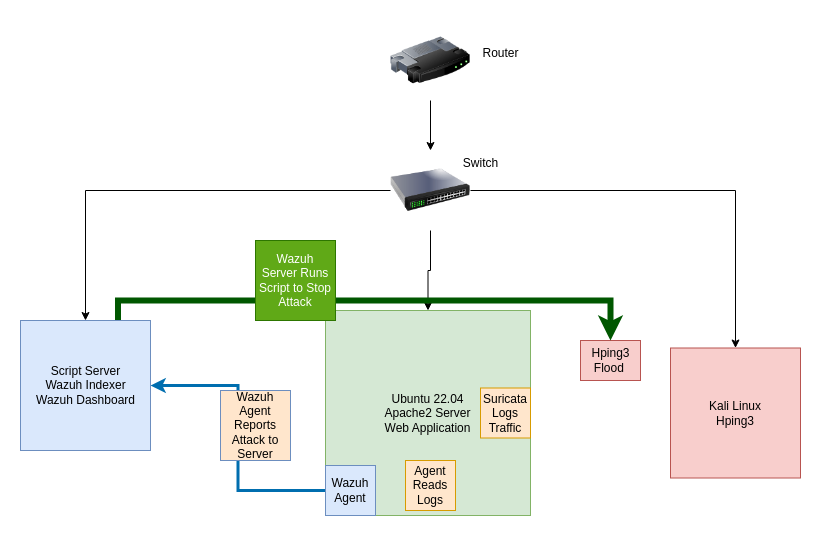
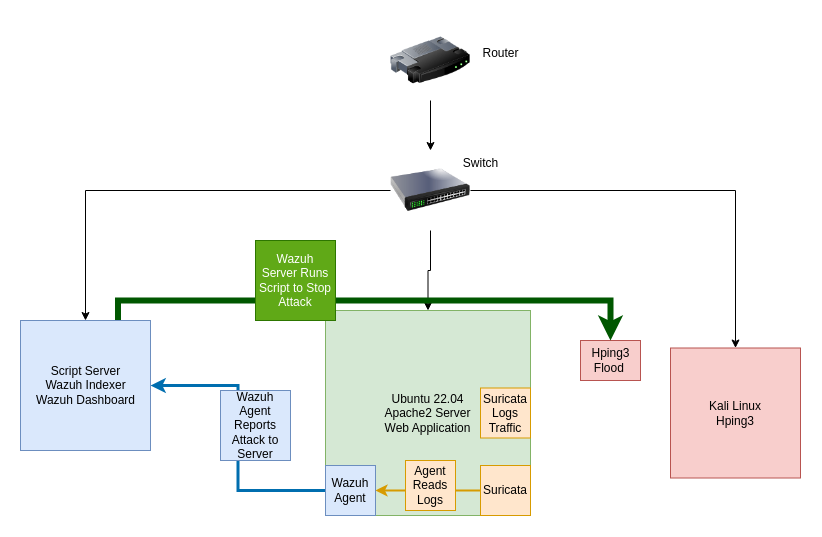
node "Wazuh Agent Reports Attack to Server": fillcolor #ffe6cc -> #dae8fc
edge "Suricata" -> "Wazuh Agent": added
node "Suricata": added
